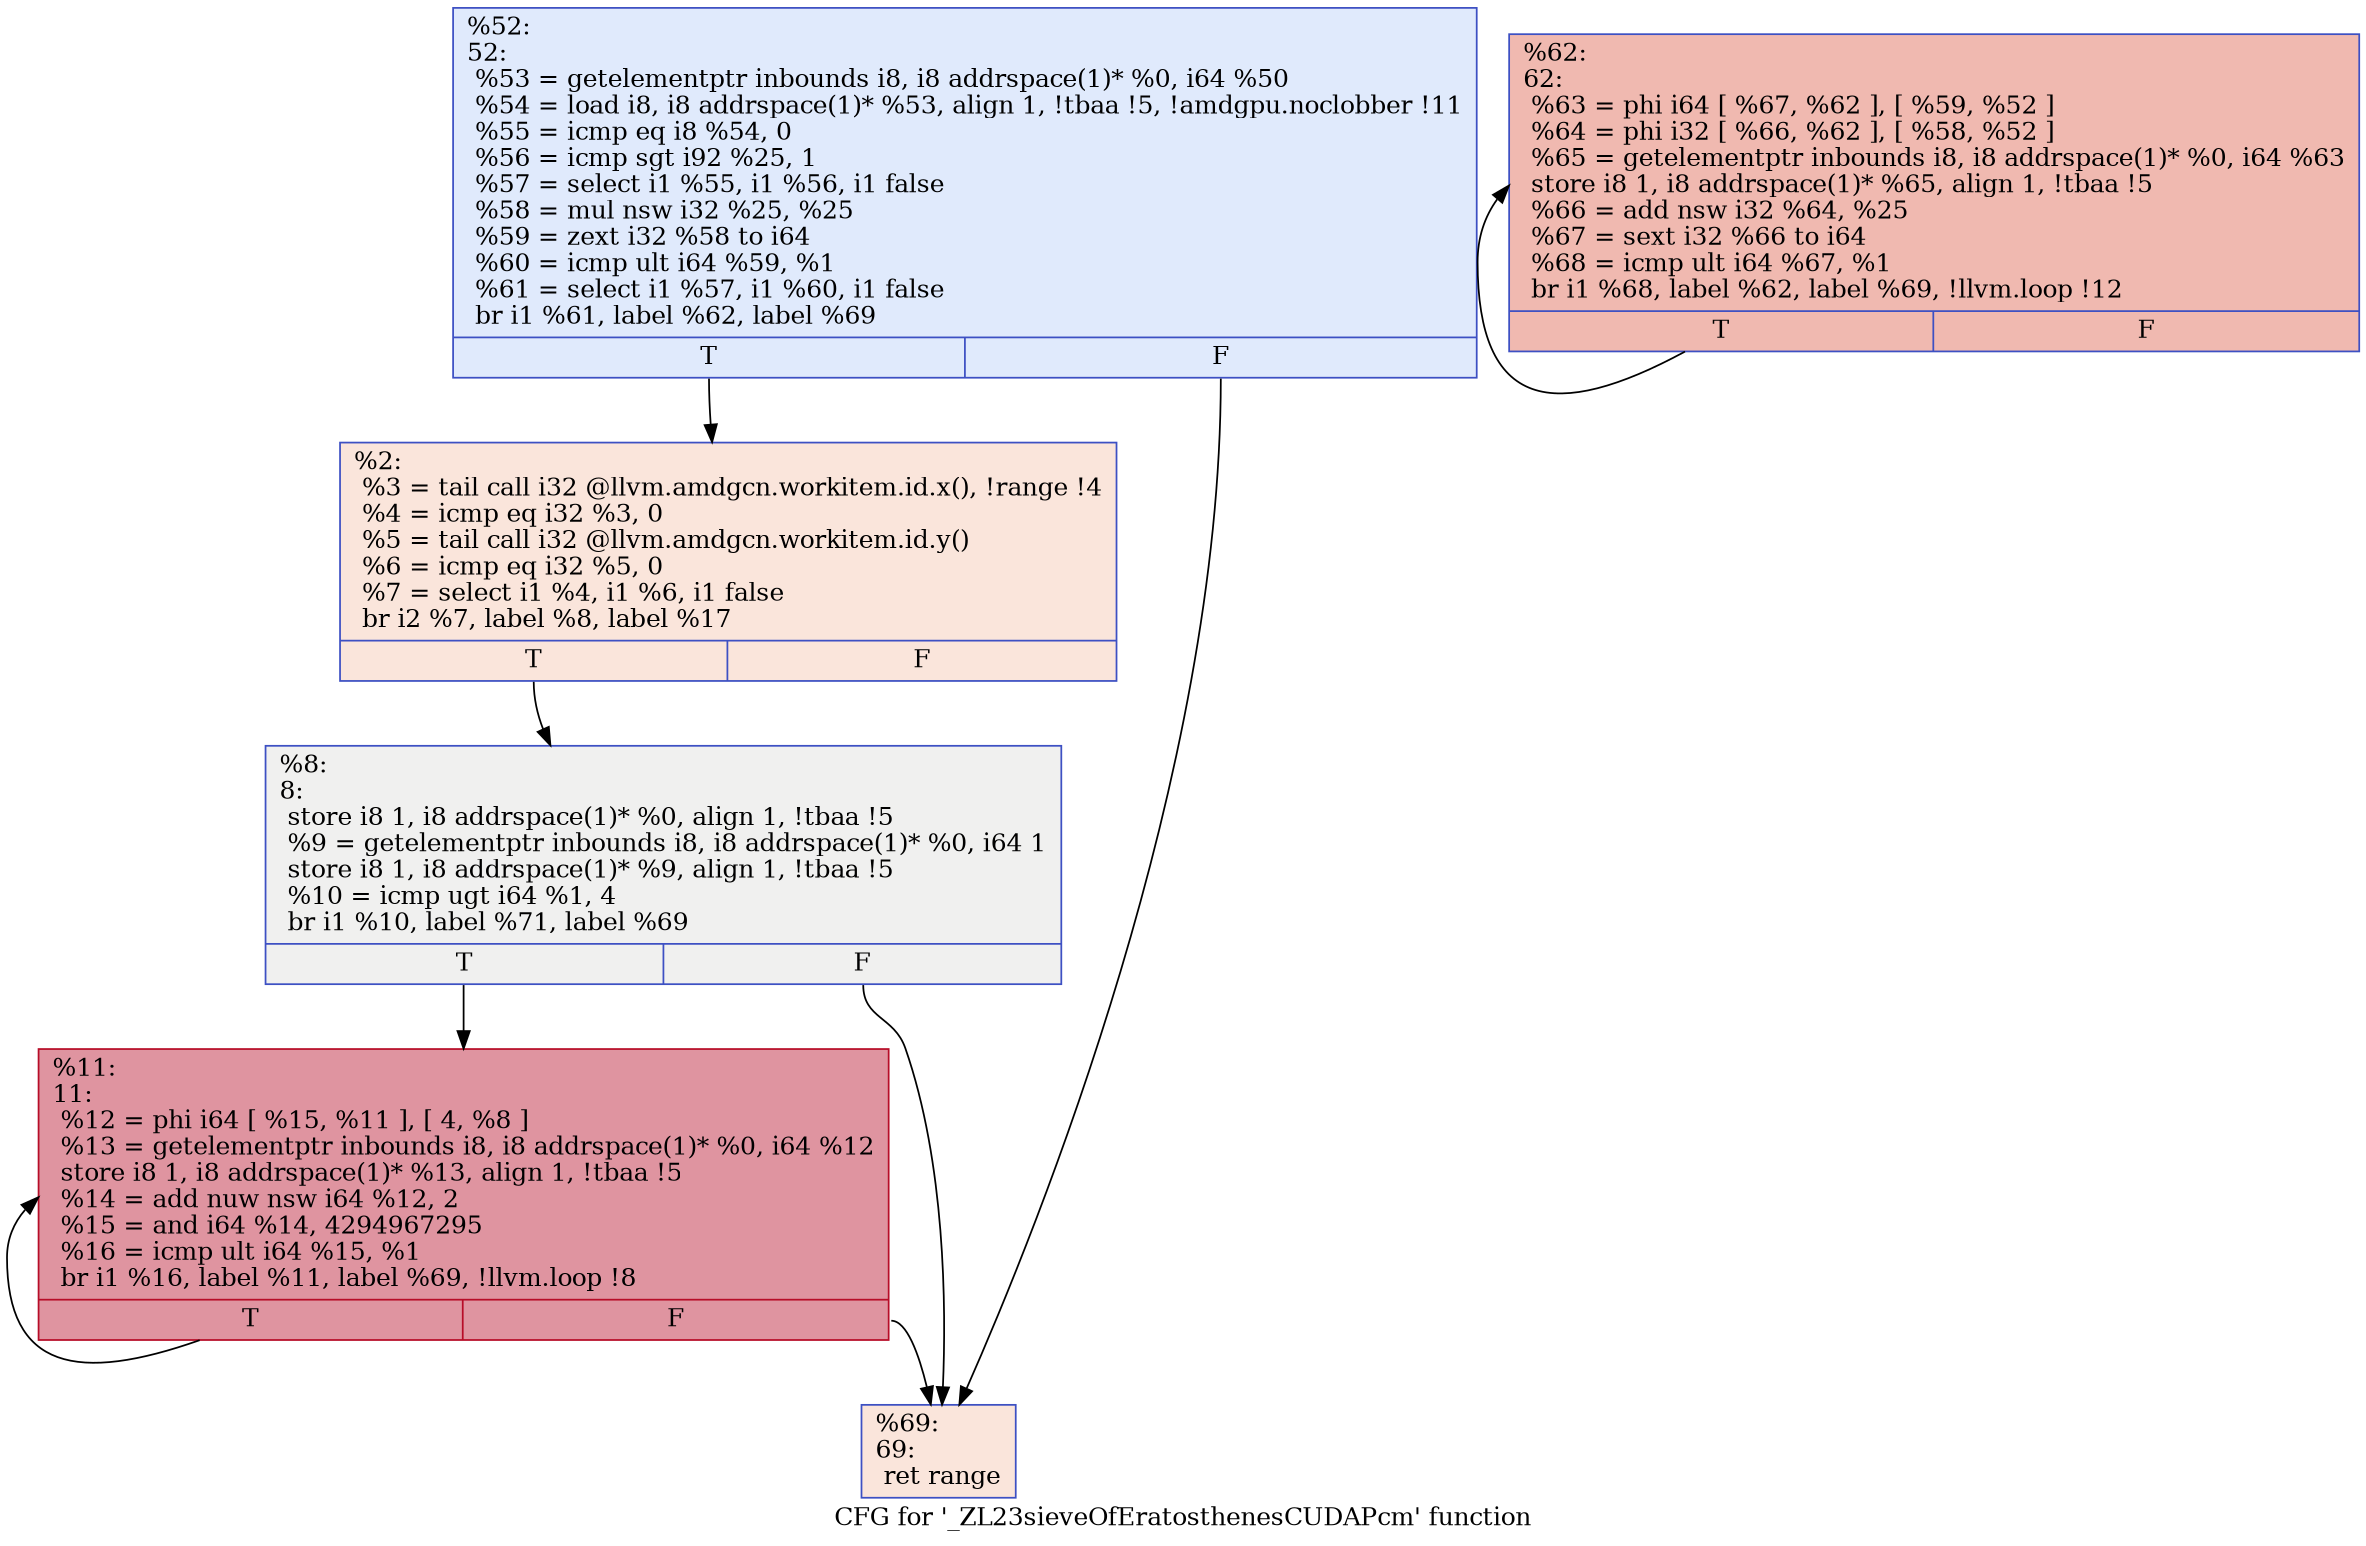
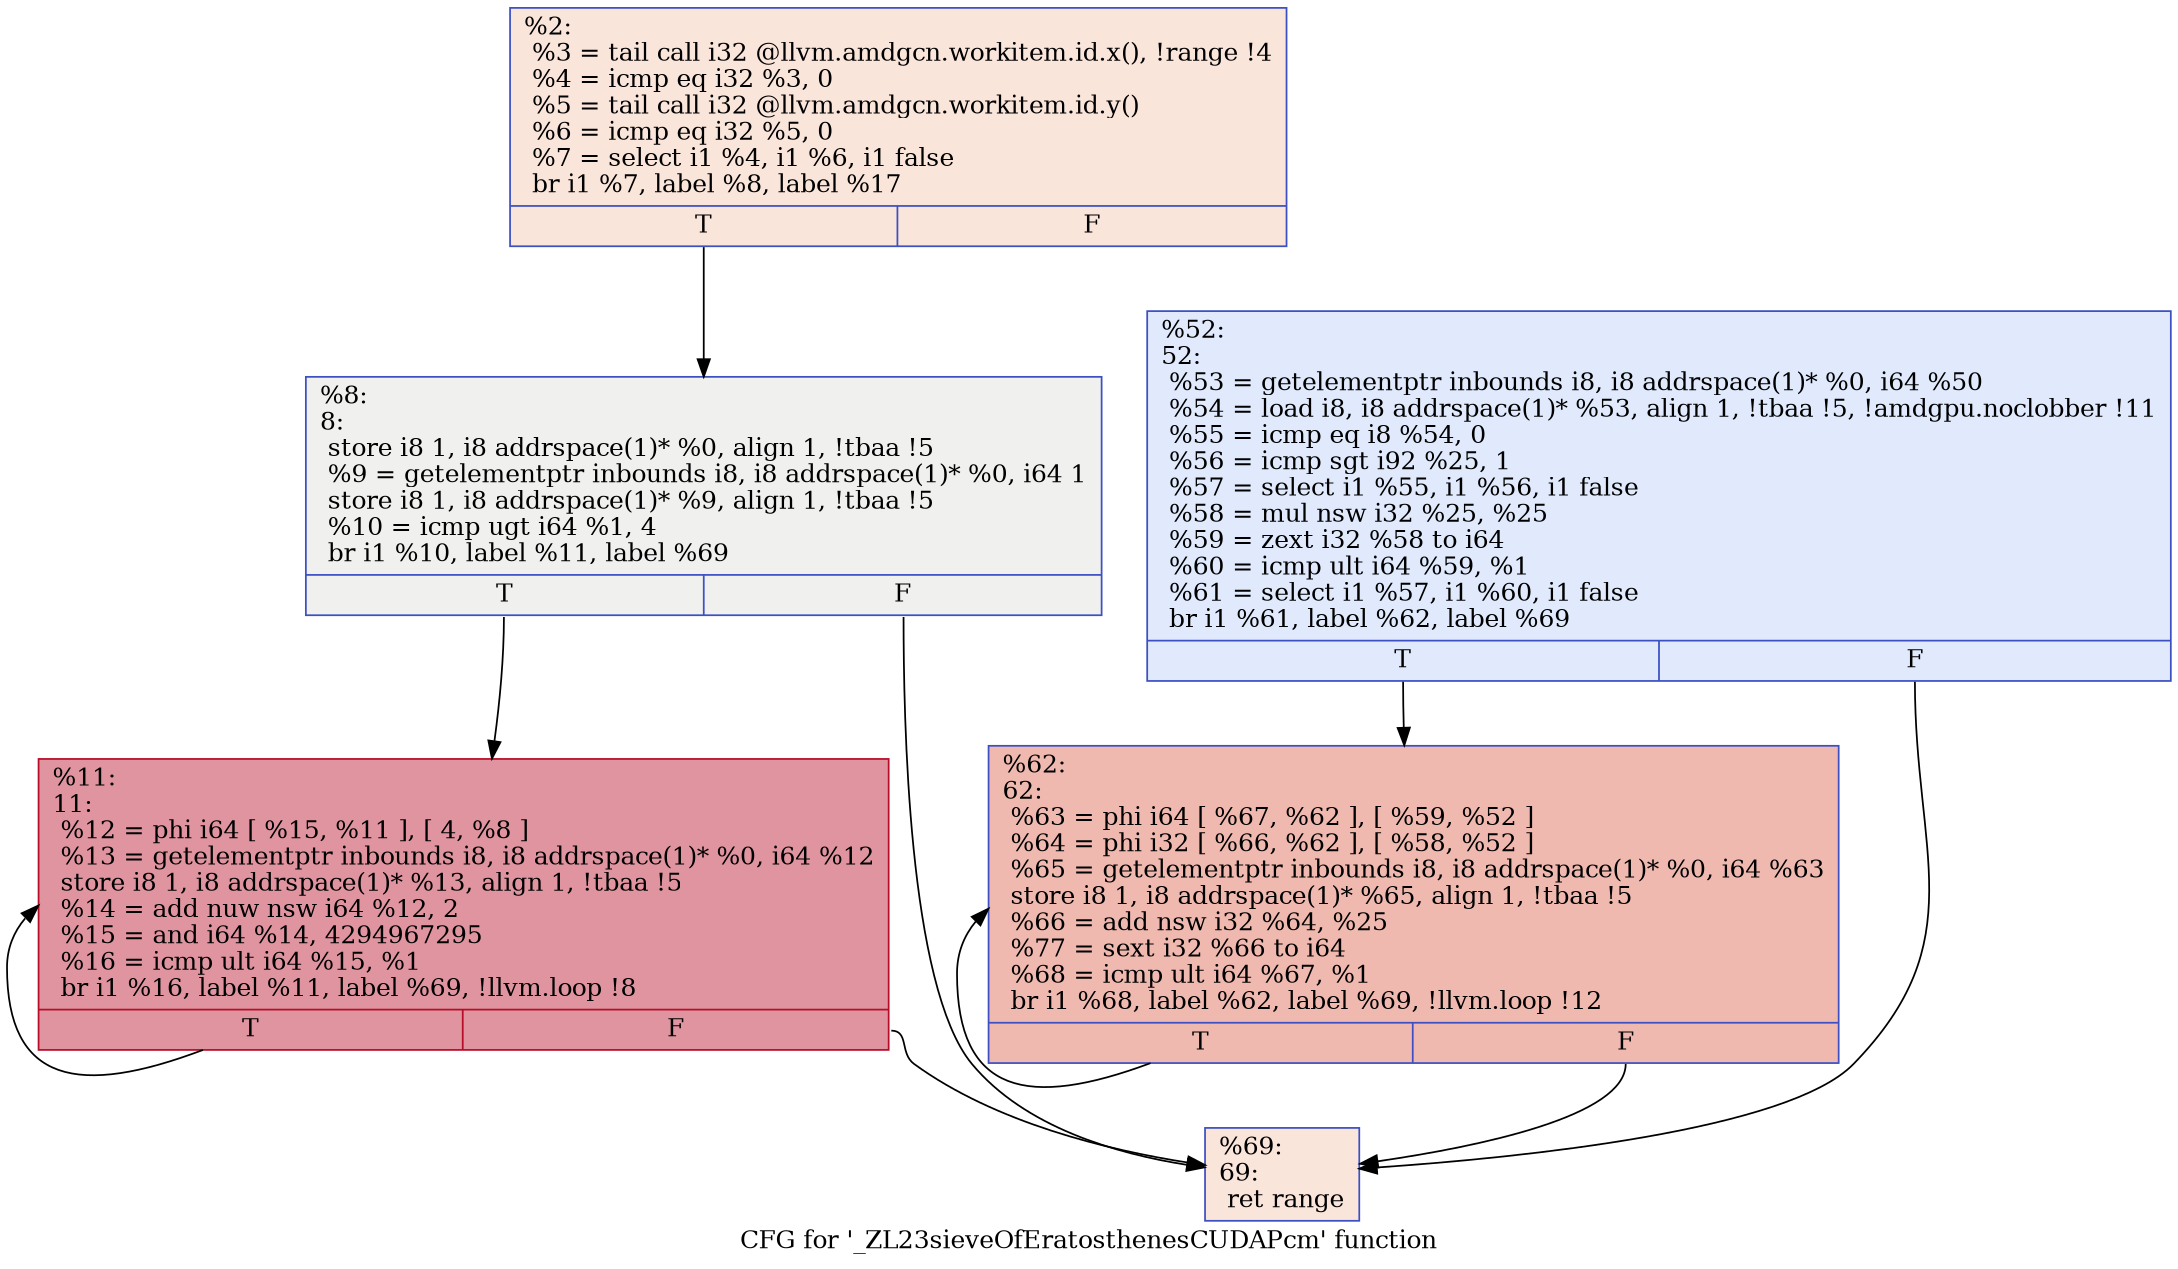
node "%62:": text "%67 = sext i32 %66 to i64" -> "%77 = sext i32 %66 to i64"
edge "%52:" -> "%2:": now "%52:" -> "%62:"
node "%2:": text "br i2 %7, label %8, label %17" -> "br i1 %7, label %8, label %17"
node "%8:": text "br i1 %10, label %71, label %69" -> "br i1 %10, label %11, label %69"
edge "%62:" -> "%69:": added
